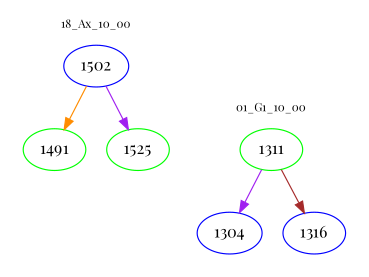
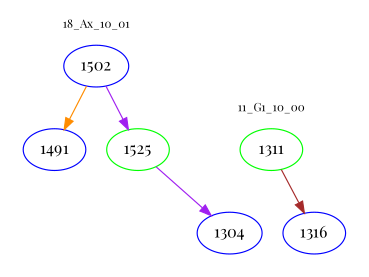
cluster "18_Ax_10_00": label "18_Ax_10_00" -> "18_Ax_10_01"
cluster "01_G1_10_00": label "01_G1_10_00" -> "11_G1_10_00"
node "1491": color green -> blue
edge "1311" -> "1304": now "1525" -> "1304"
